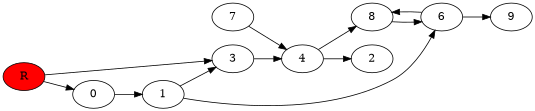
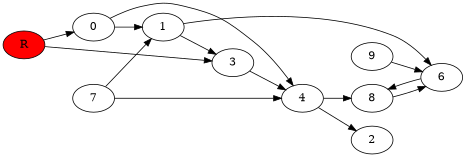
edge "0" -> "4": added
edge "6" -> "9": reversed
edge "7" -> "1": added
